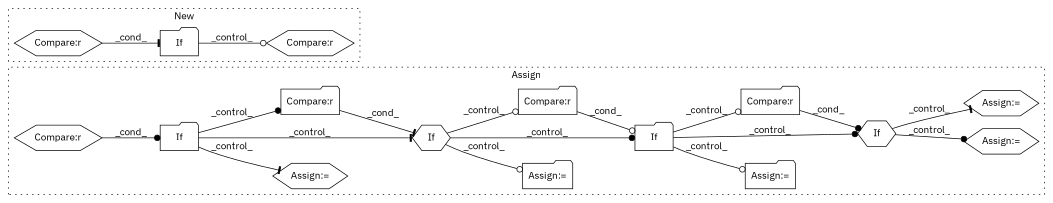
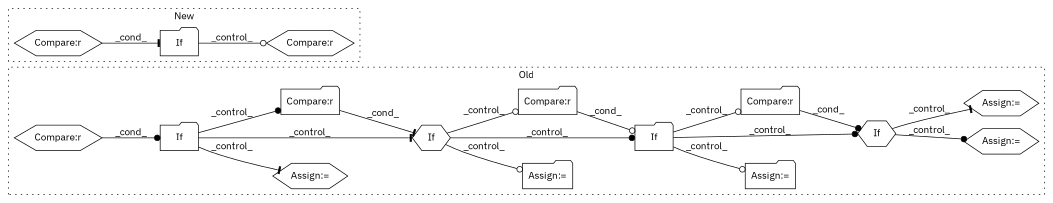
cluster "Assign": label "Assign" -> "Old"
